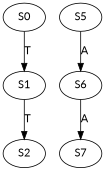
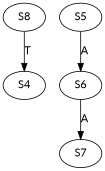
node "S0": label "S0" -> "S8"
node "S1": label "S1" -> "S4"
node "S2": removed
